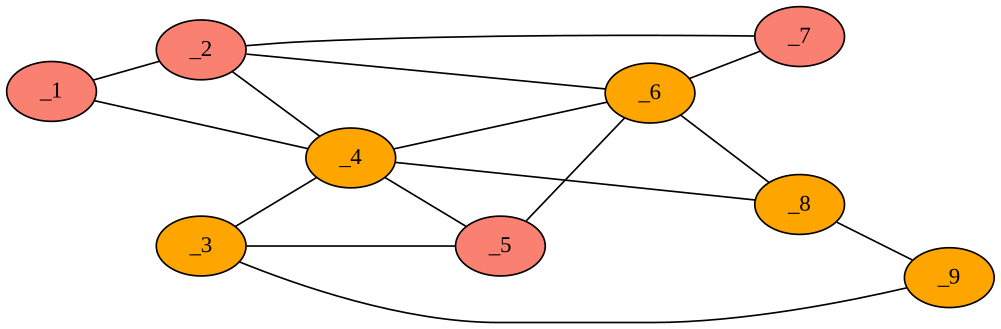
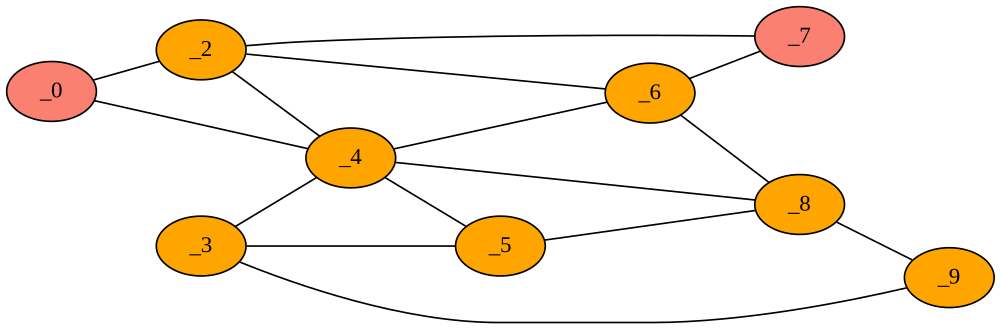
node "_2": fillcolor salmon -> orange
node "_1": label "_1" -> "_0"
edge "_6" -- "_5": now "_8" -- "_5"
node "_5": fillcolor salmon -> orange
